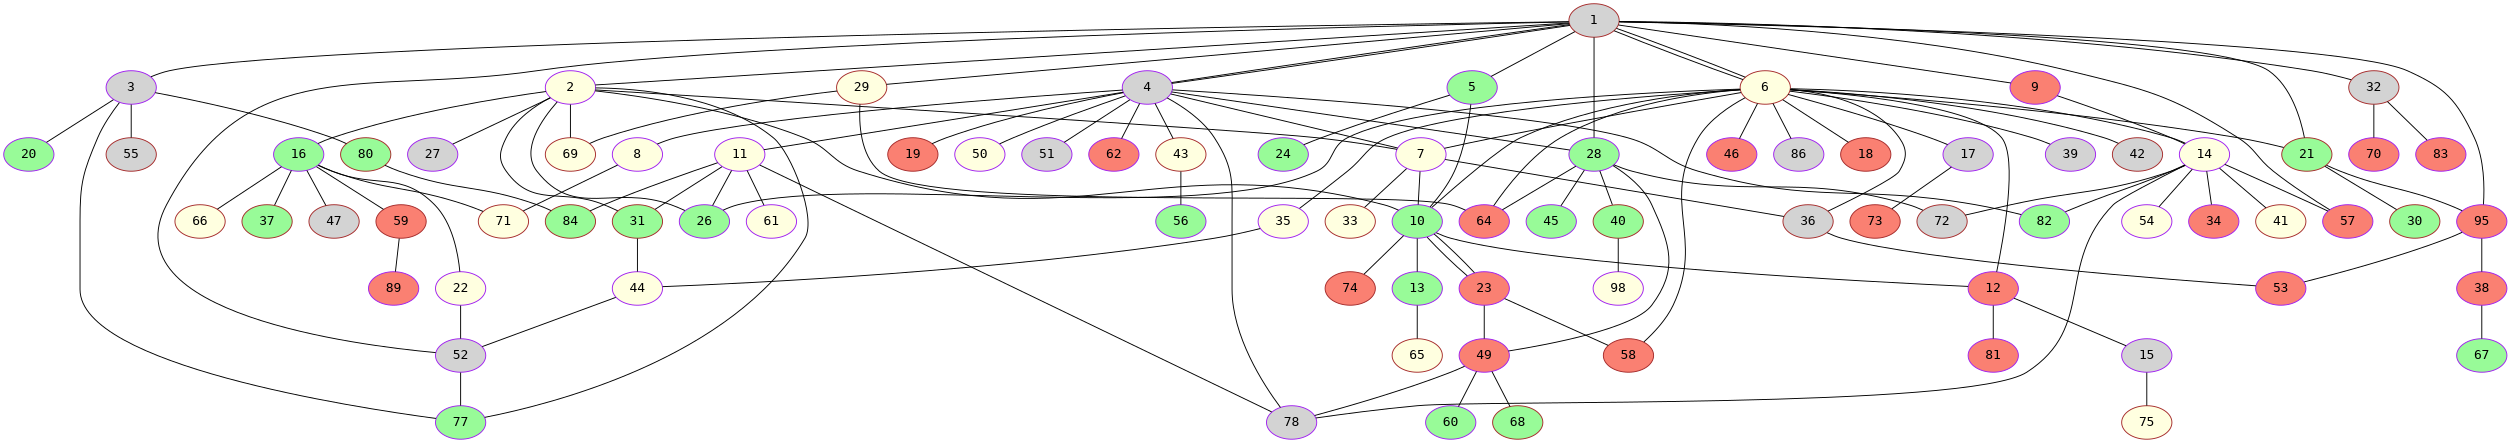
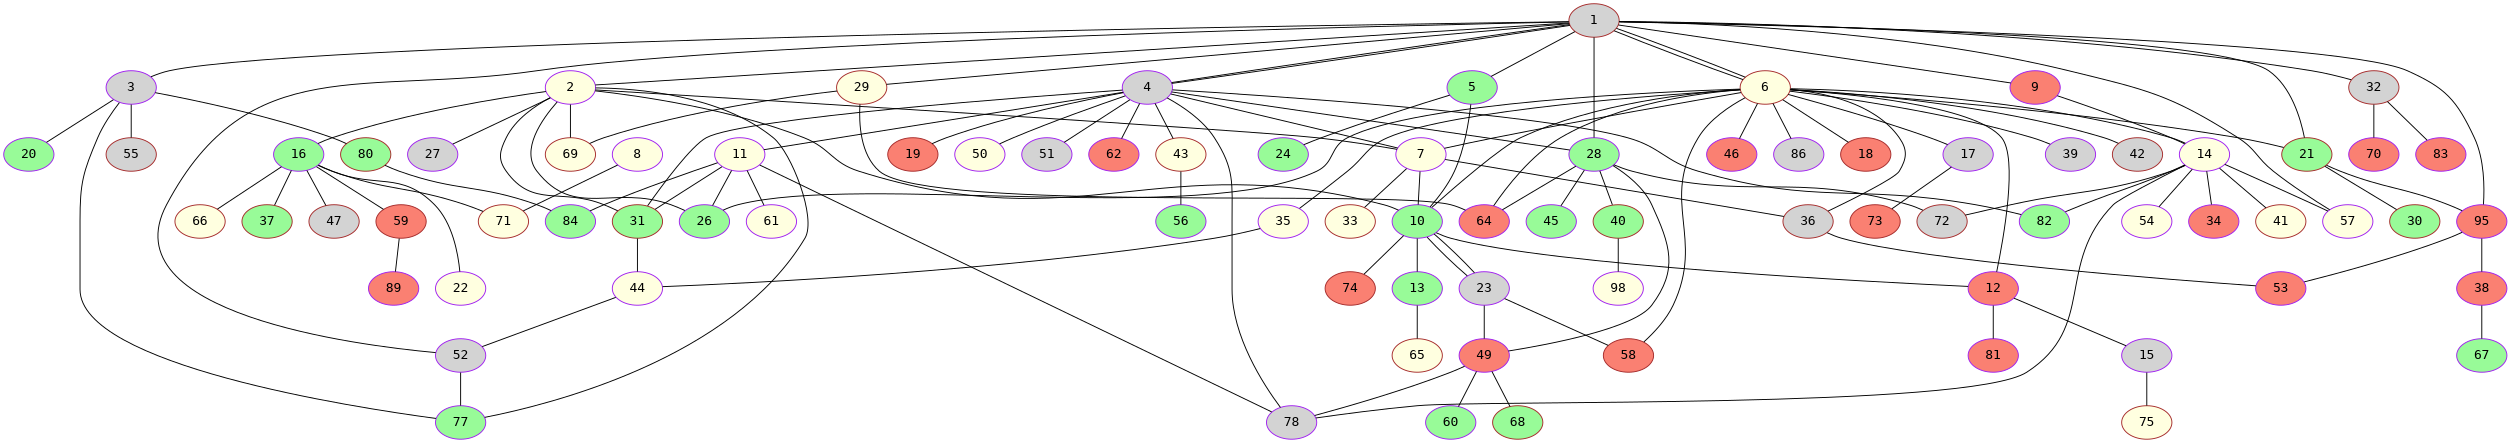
edge "4" -- "8": now "4" -- "31"
node "84": color brown -> purple
node "57": fillcolor salmon -> lightyellow
node "23": fillcolor salmon -> lightgrey
edge "22" -- "52": removed
